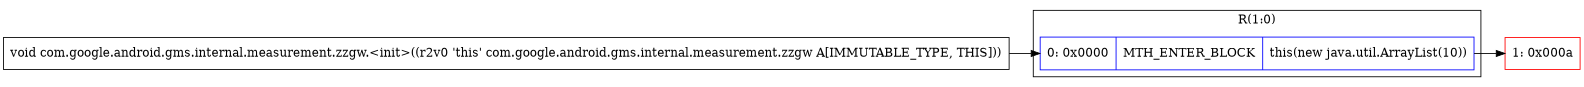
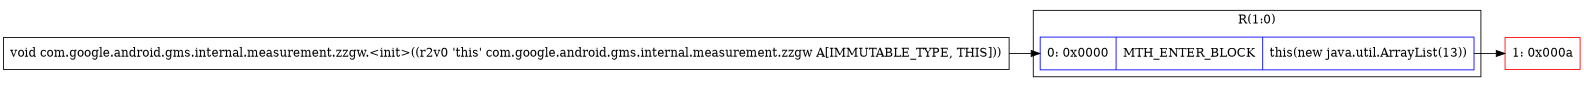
node "0: 0x0000": text "this(new java.util.ArrayList(10))" -> "this(new java.util.ArrayList(13))"
